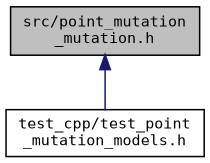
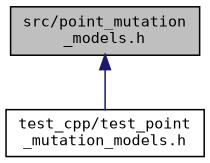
node "src/point_mutation _mutation.h": label "src/point_mutation _mutation.h" -> "src/point_mutation _models.h"
